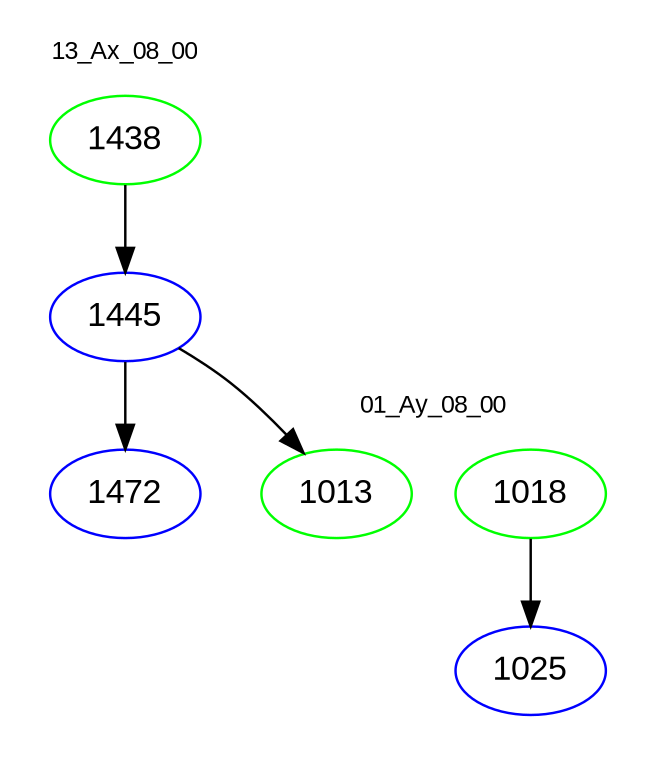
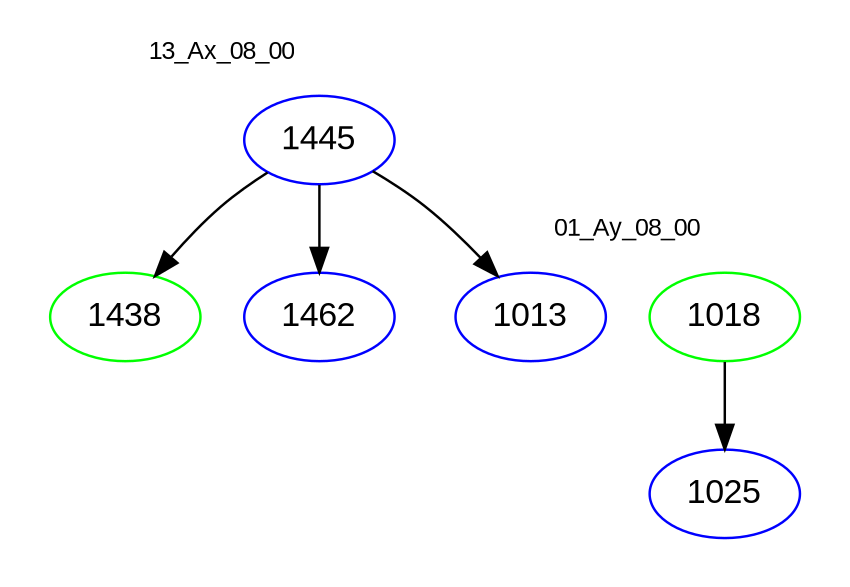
edge "1438" -> "1445": reversed
node "1472": label "1472" -> "1462"
node "1013": color green -> blue
